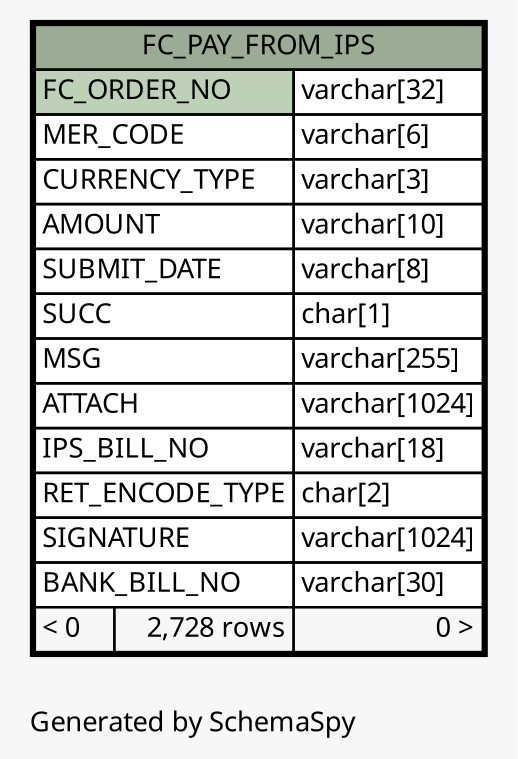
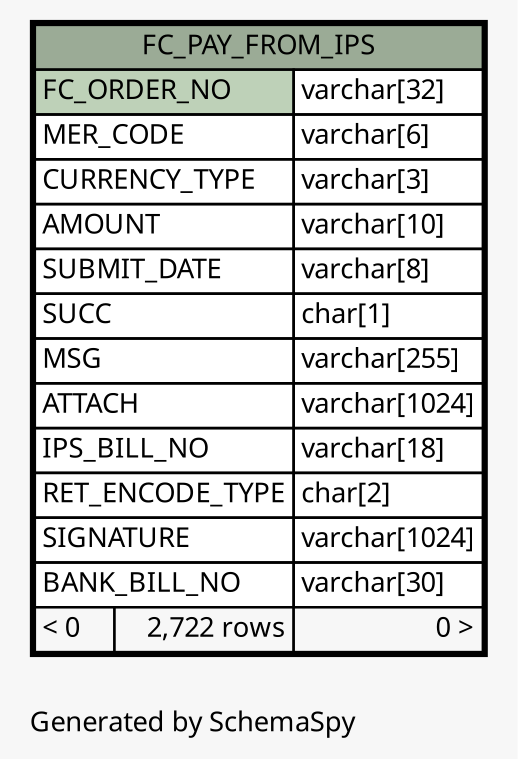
node "FC_PAY_FROM_IPS": text "2,728 rows" -> "2,722 rows"
